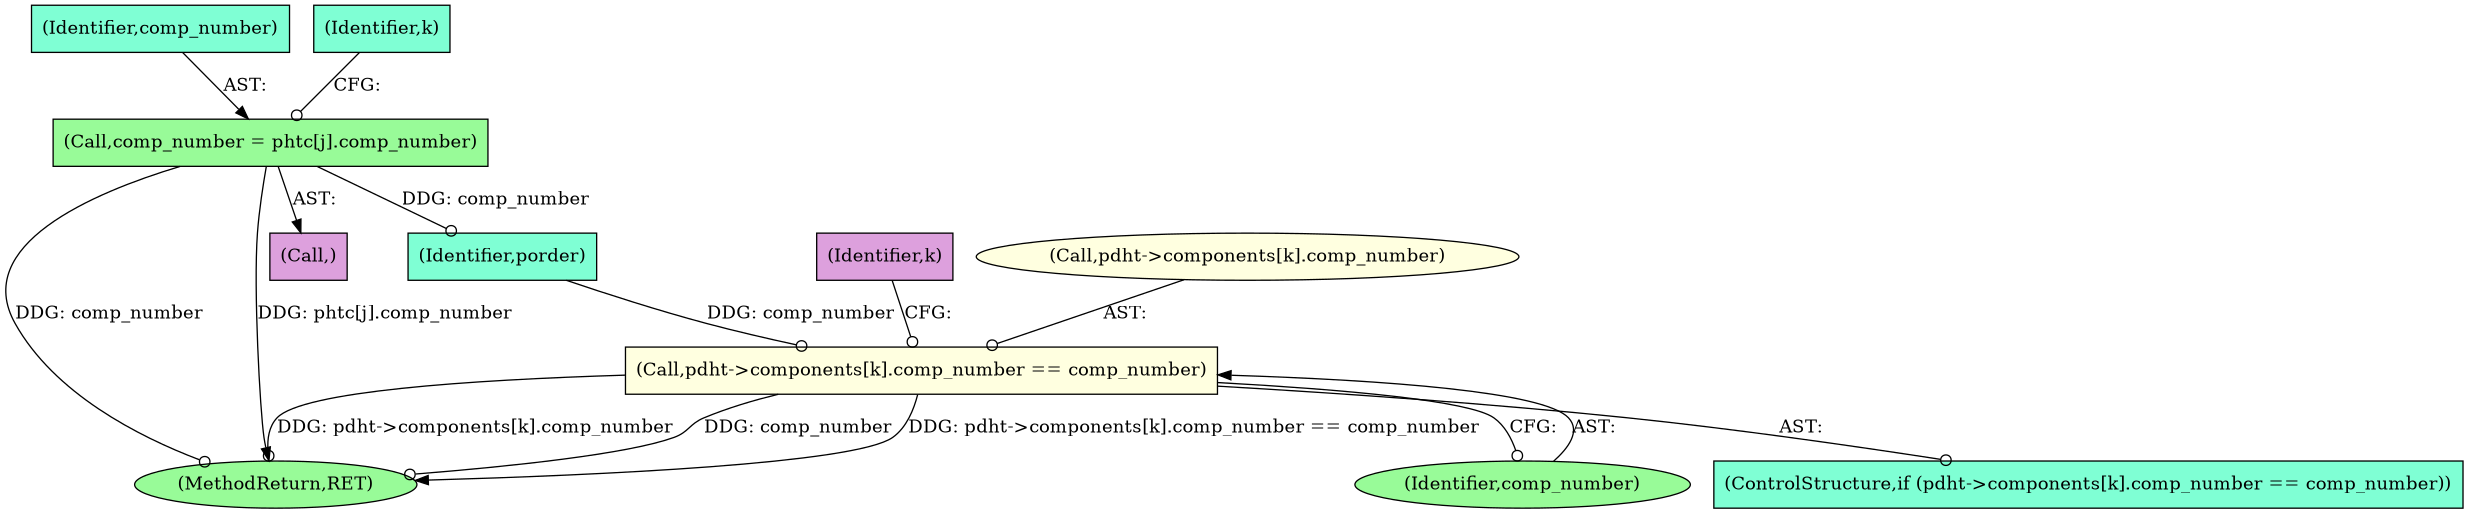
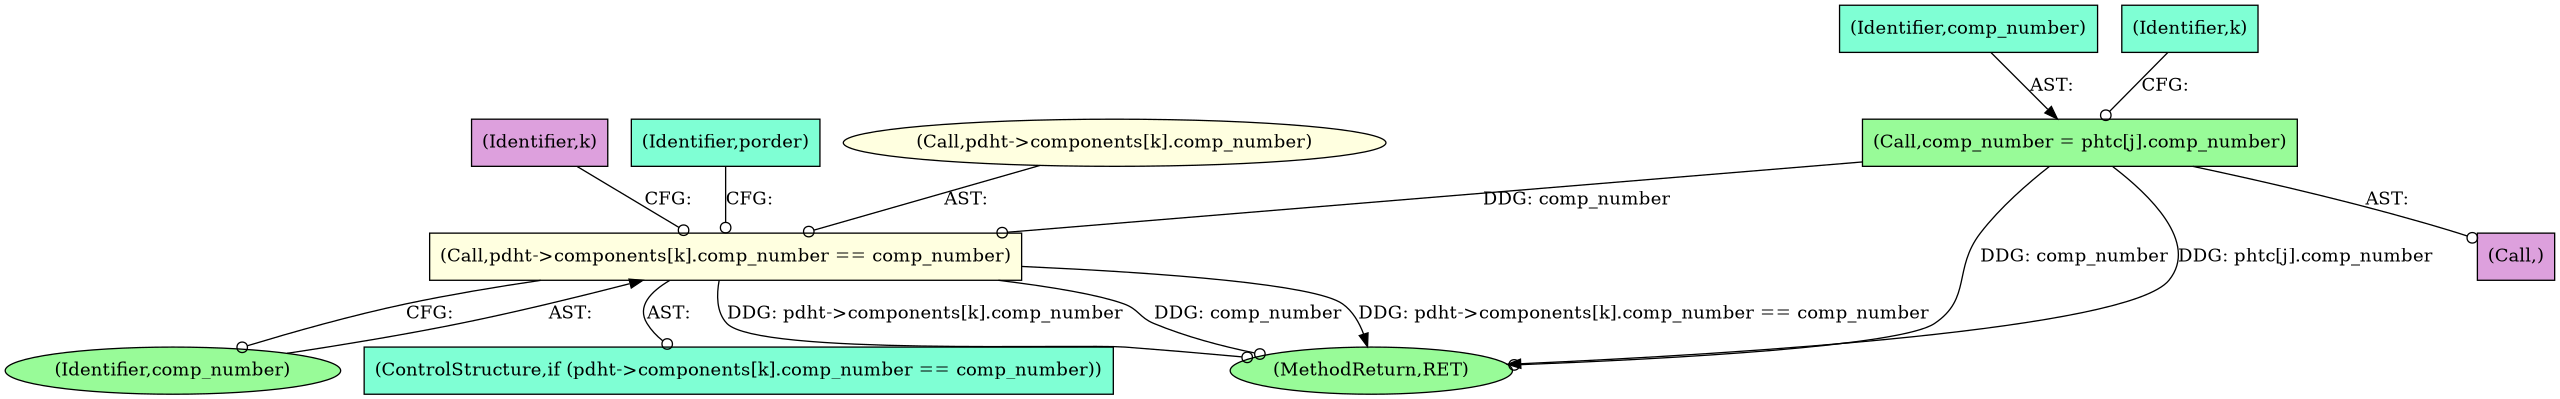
edge "(Call,comp_number = phtc[j].comp_number)" -> "(Call,)": arrowhead normal -> odot
edge "(Call,comp_number = phtc[j].comp_number)" -> "(Identifier,porder)": now "(Call,comp_number = phtc[j].comp_number)" -> "(Call,pdht->components[k].comp_number == comp_number)"
edge "(Identifier,porder)" -> "(Call,pdht->components[k].comp_number == comp_number)": label "DDG: comp_number" -> "CFG: "
